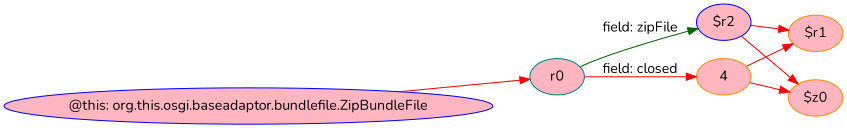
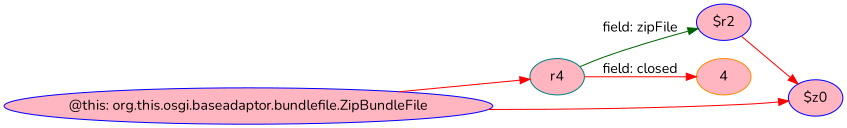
node "$r1": removed
node "r0": label "r0" -> "r4"
edge "4" -> "$z0": now "@this: org.this.osgi.baseadaptor.bundlefile.ZipBundleFile" -> "$z0"
node "$z0": color darkorange -> blue
